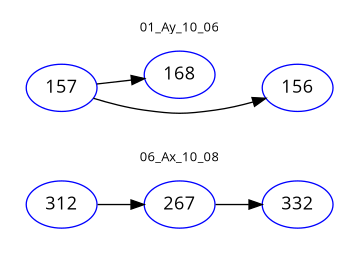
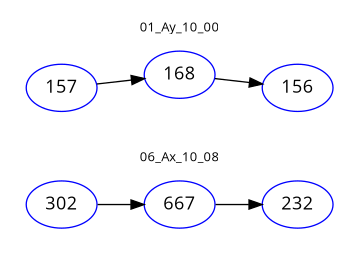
cluster "01_Ay_10_06": label "01_Ay_10_06" -> "01_Ay_10_00"
edge "157" -> "156": now "168" -> "156"
node "312": label "312" -> "302"
node "267": label "267" -> "667"
node "332": label "332" -> "232"
